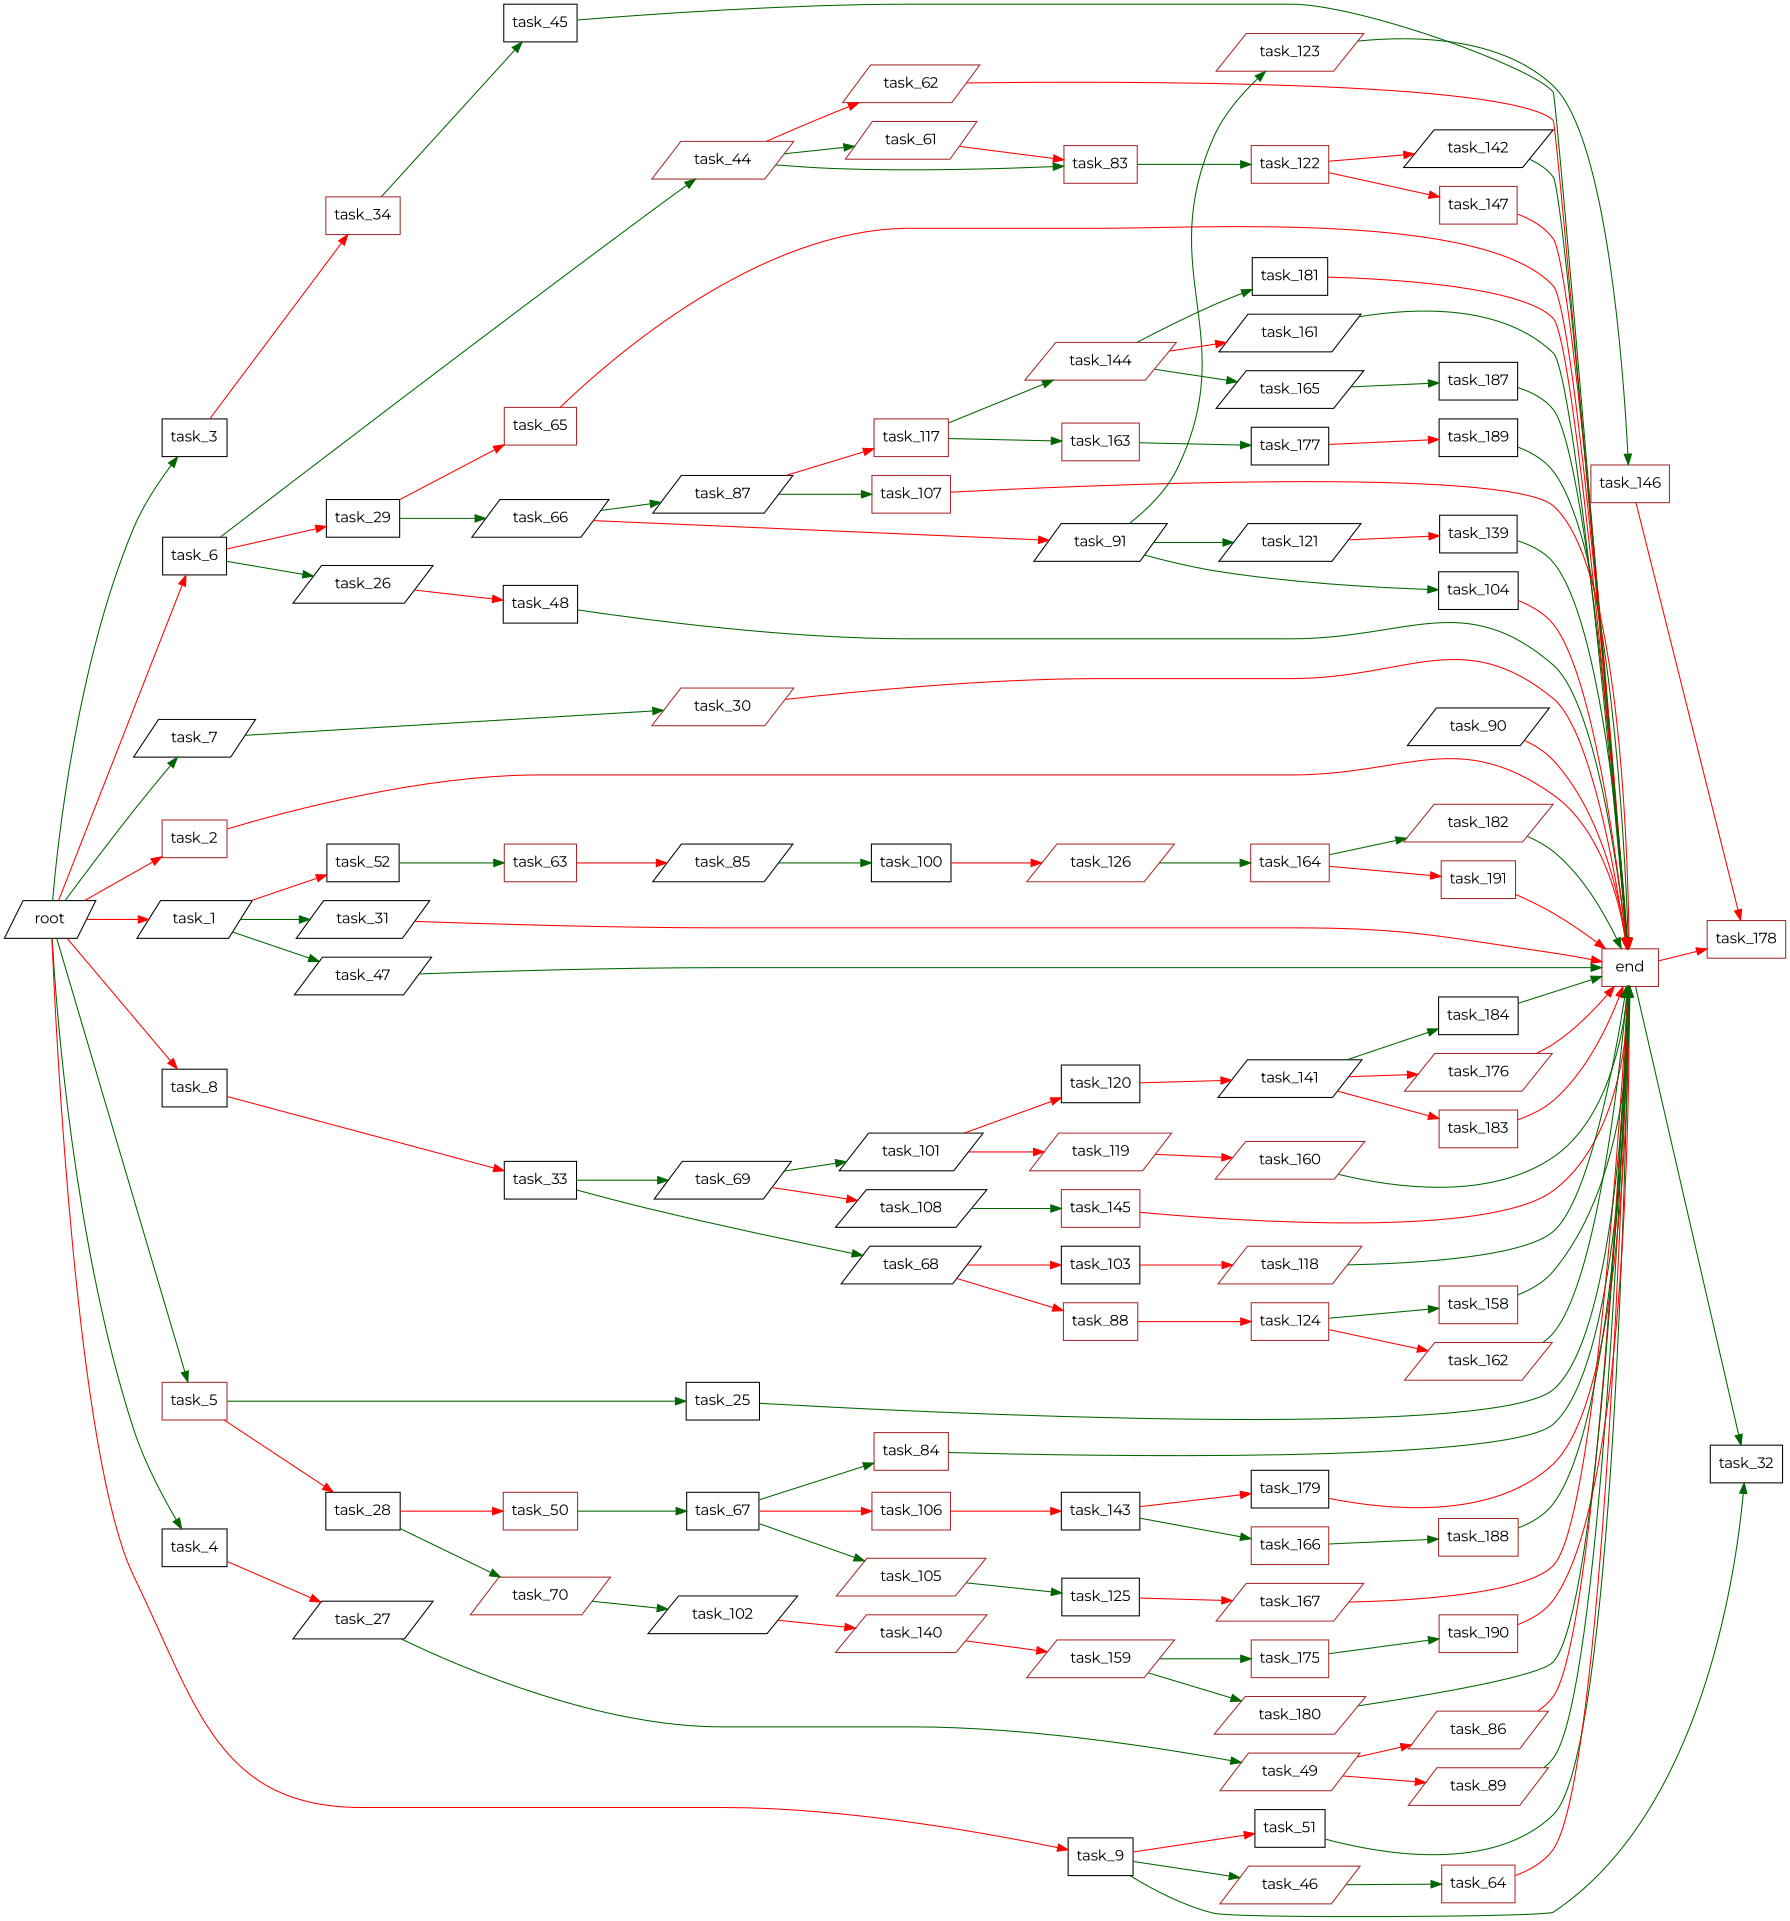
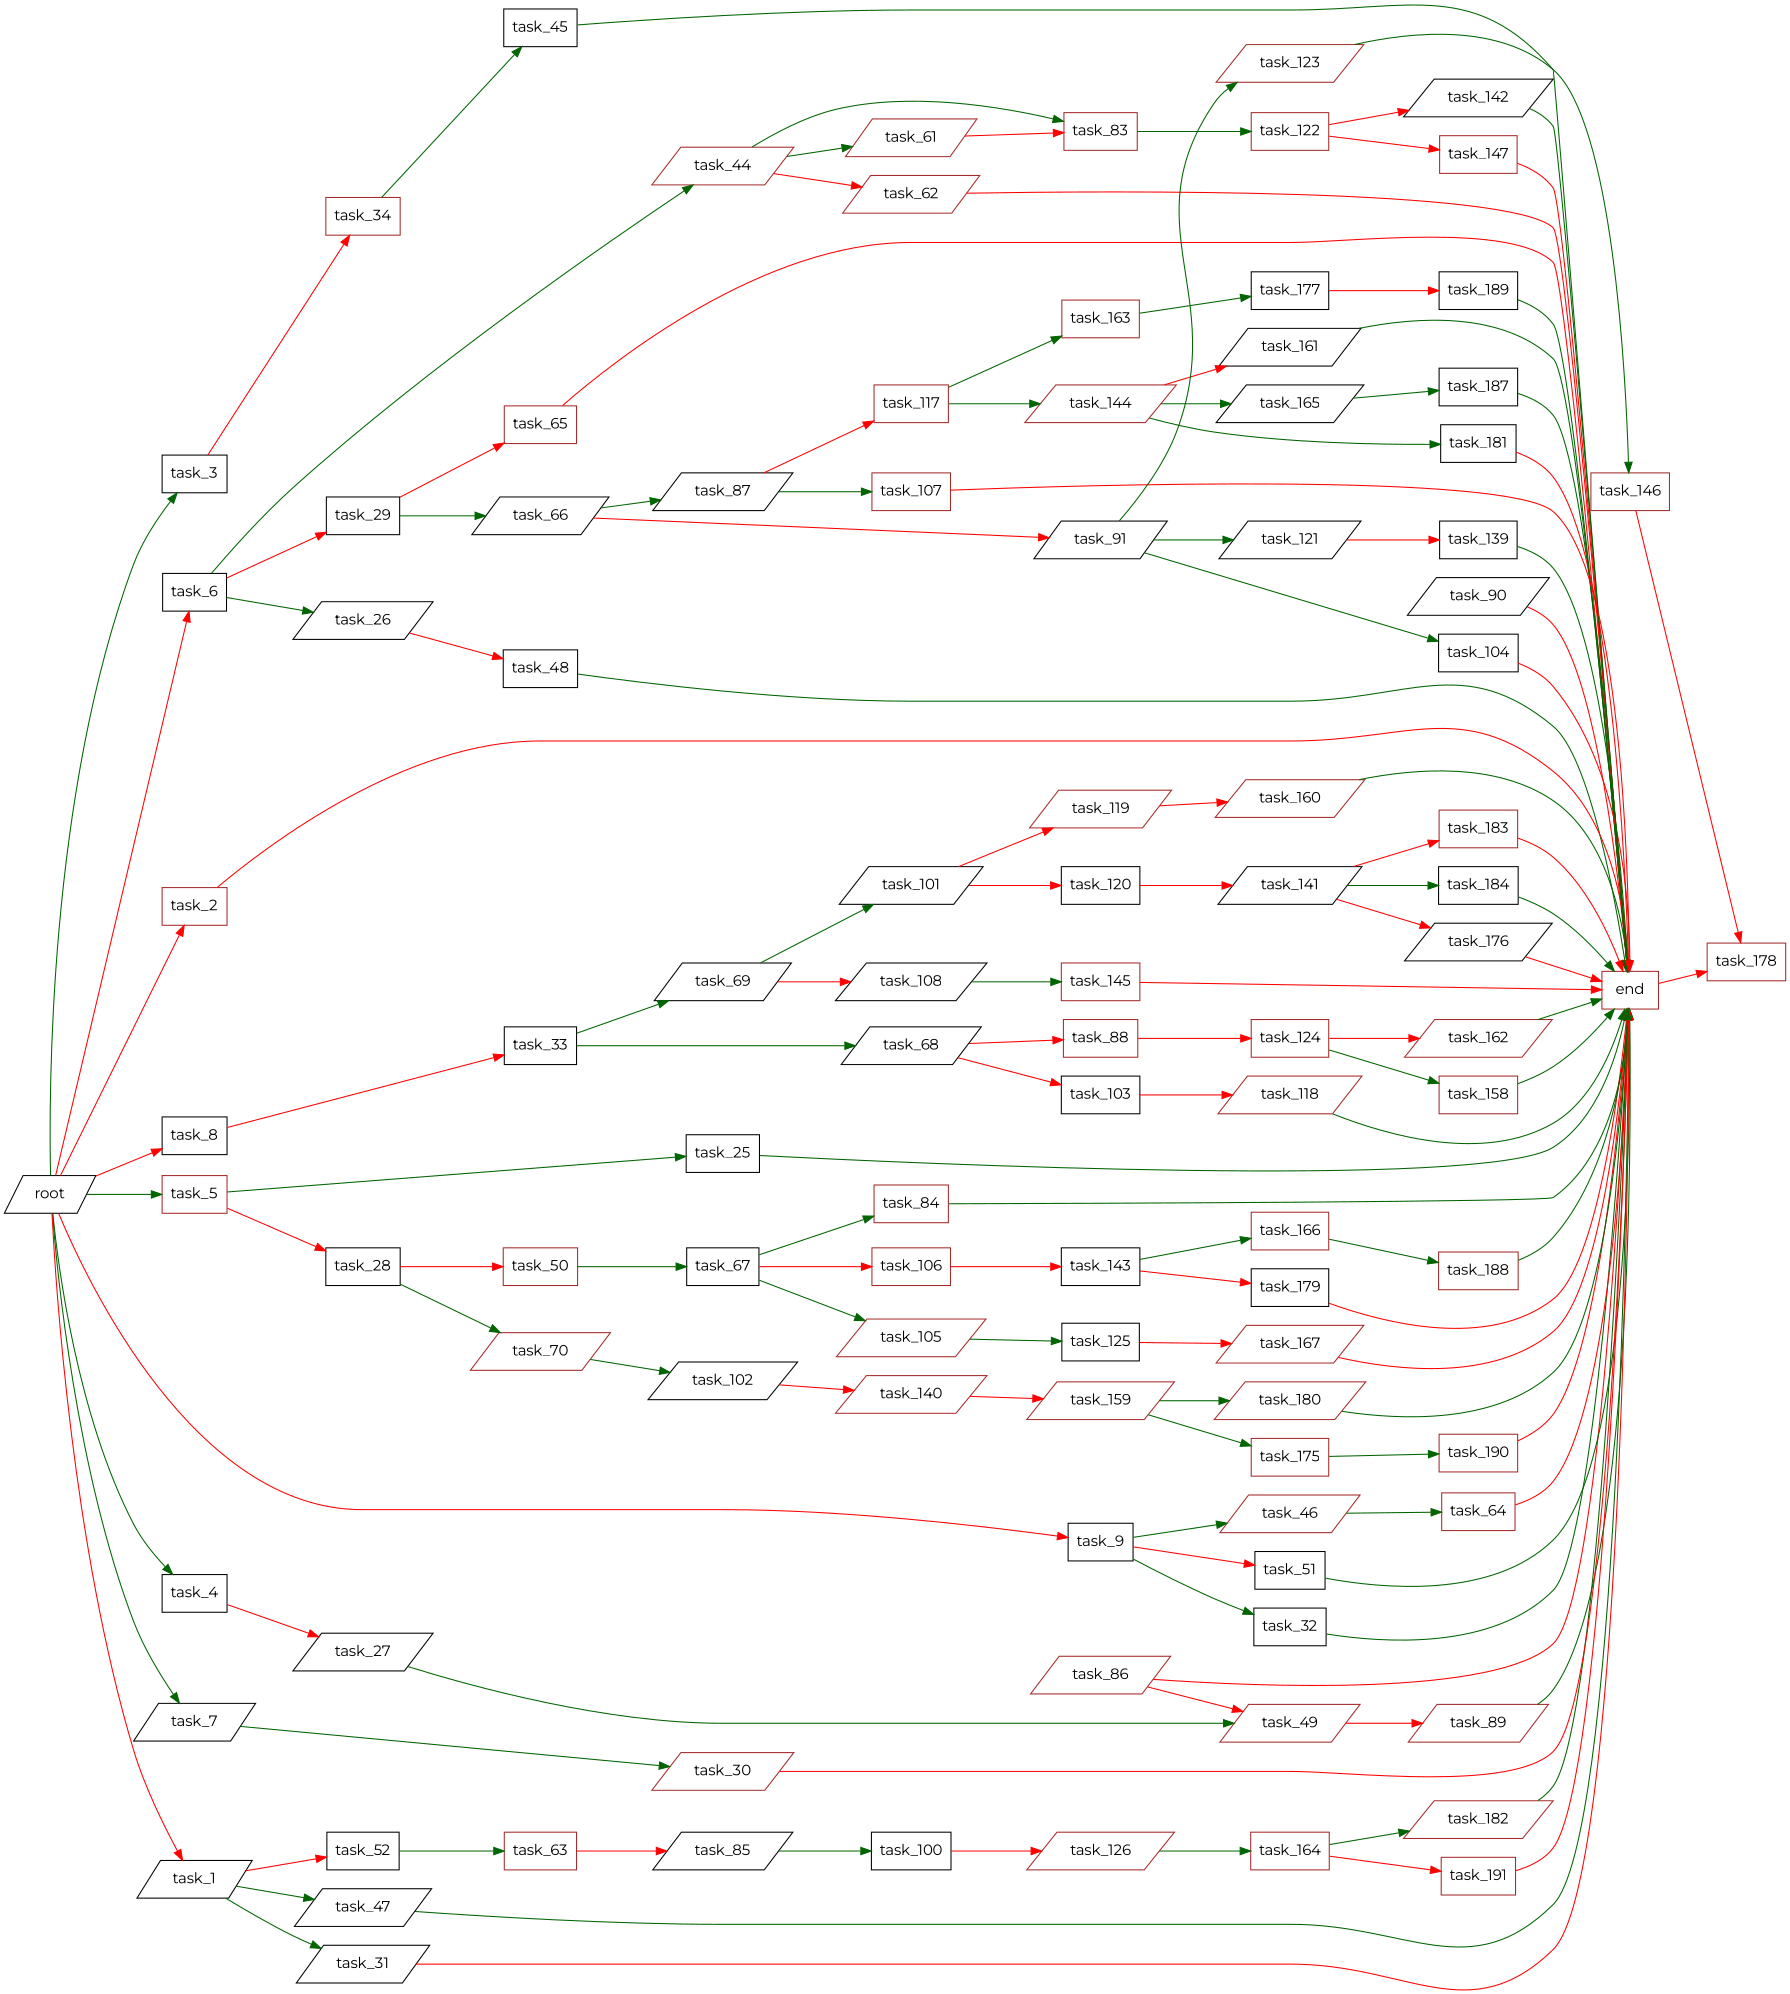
node "task_176": color brown -> black
edge "end" -> "task_32": reversed
edge "task_49" -> "task_86": reversed
